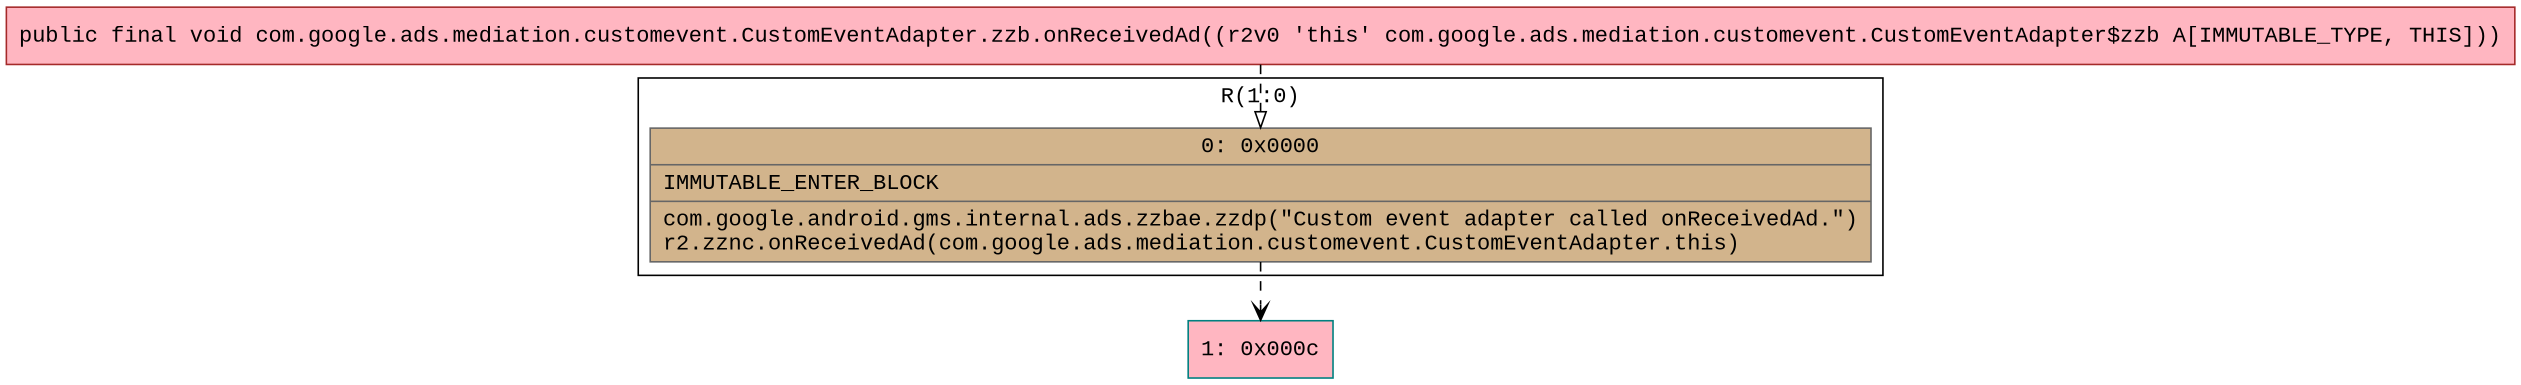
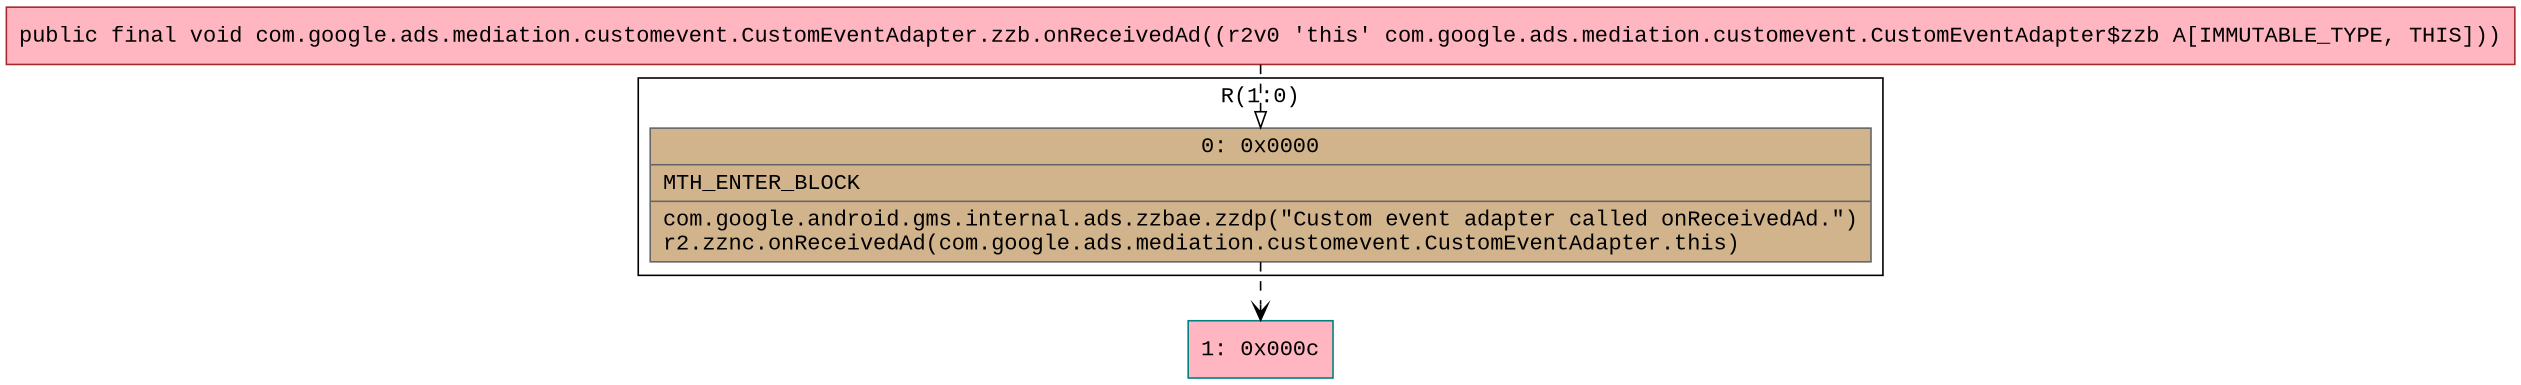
node "0: 0x0000": text "IMMUTABLE_ENTER_BLOCK" -> "MTH_ENTER_BLOCK"
